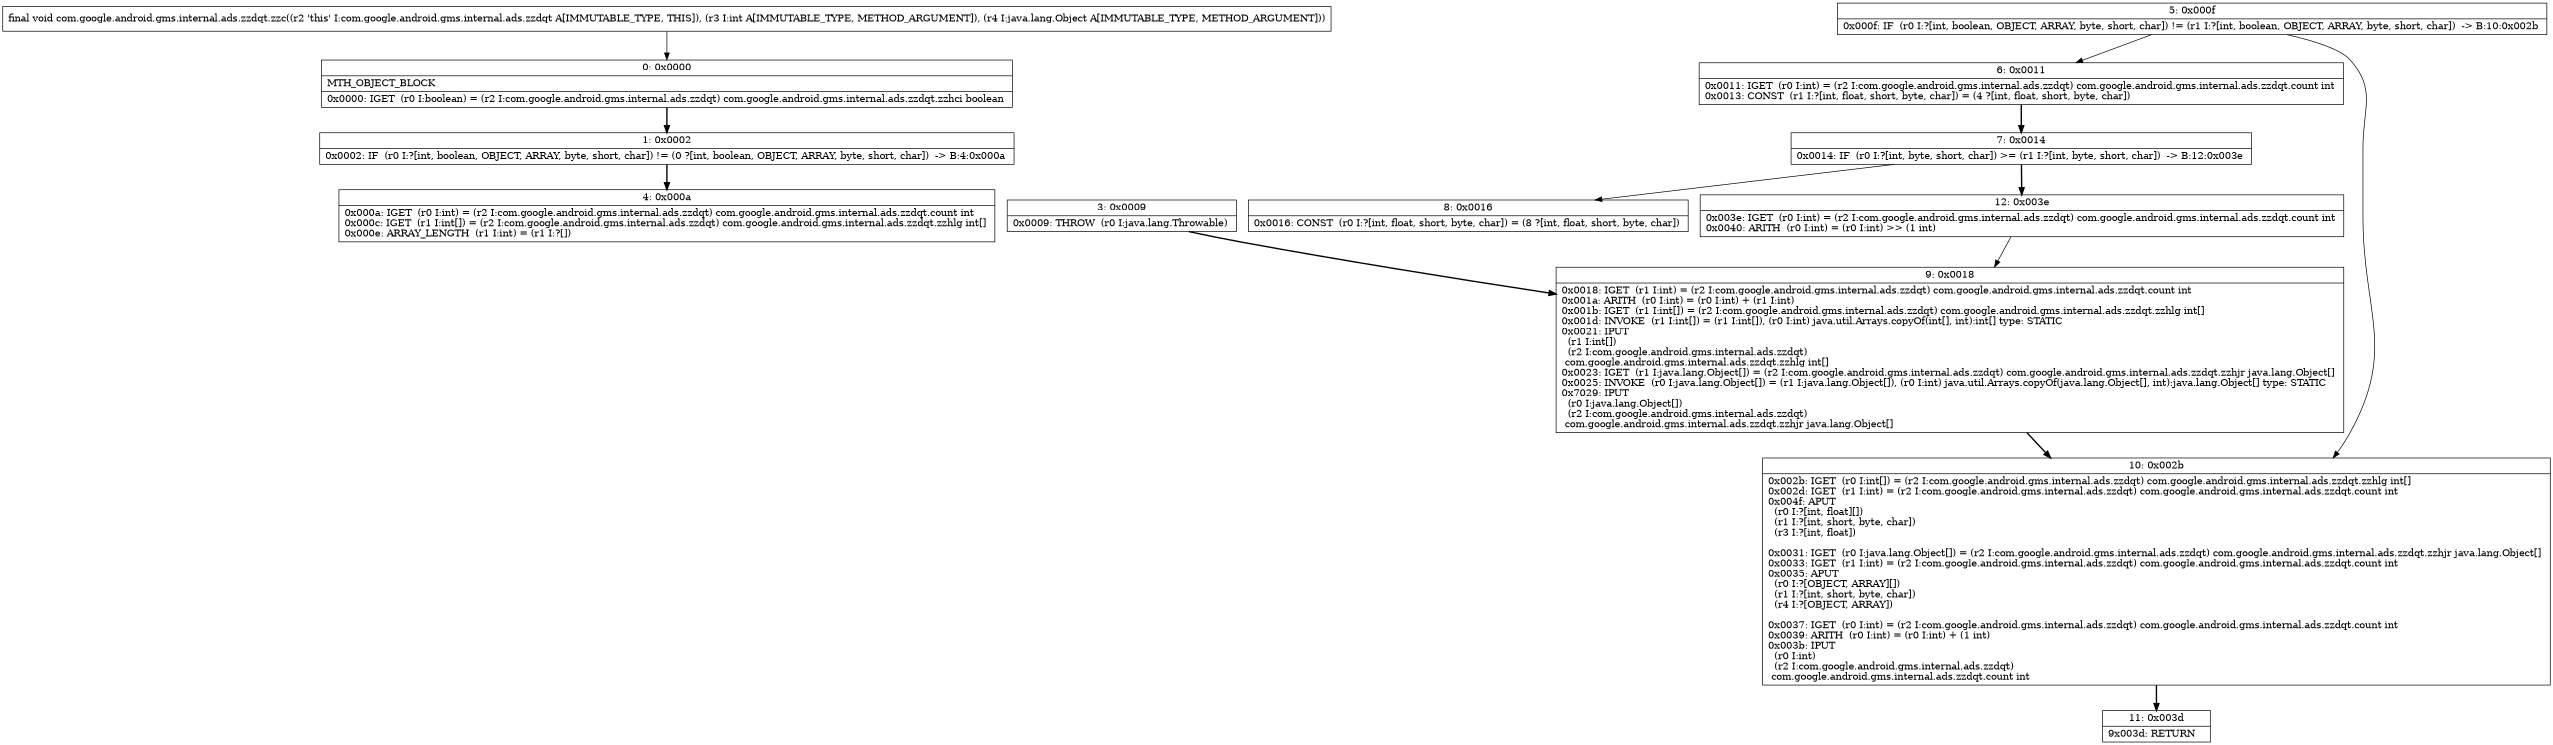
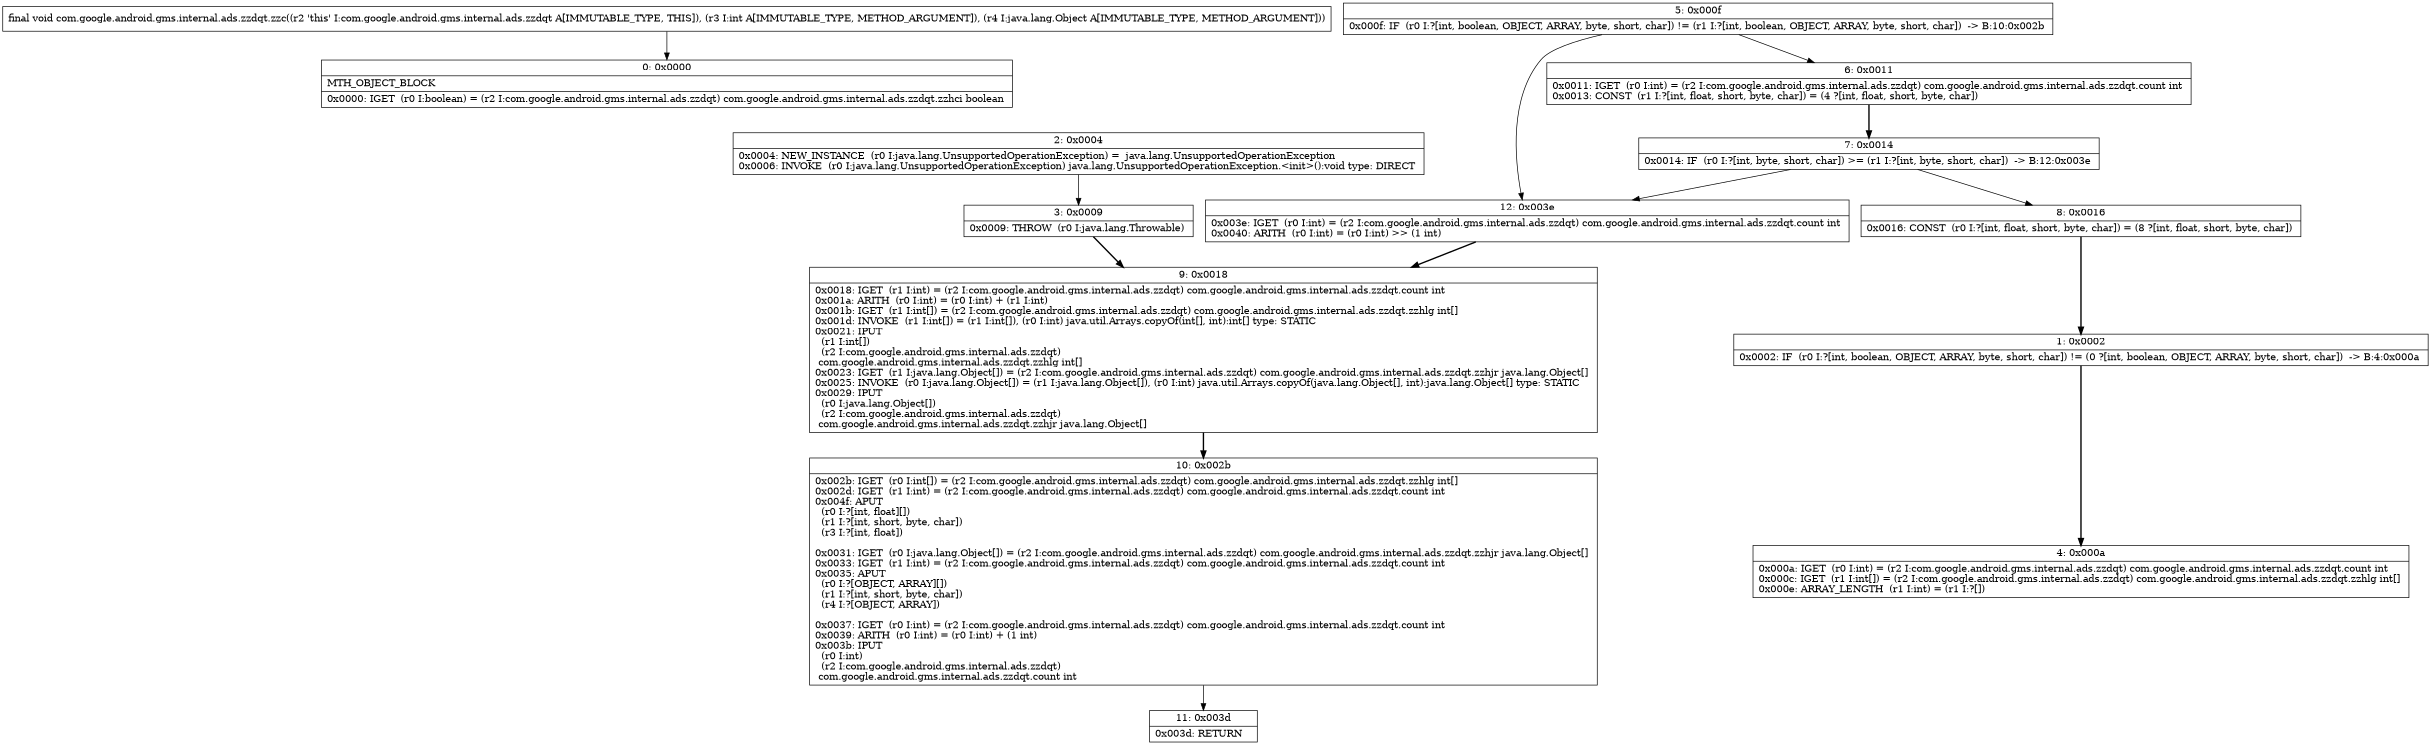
edge "0: 0x0000" -> "1: 0x0002": now "8: 0x0016" -> "1: 0x0002"
node "2: 0x0004": added
edge "7: 0x0014" -> "12: 0x003e": style bold -> solid
edge "5: 0x000f" -> "10: 0x002b": now "5: 0x000f" -> "12: 0x003e"
edge "12: 0x003e" -> "9: 0x0018": style solid -> bold
node "9: 0x0018": text "0x7029: IPUT" -> "0x0029: IPUT"
edge "10: 0x002b" -> "11: 0x003d": style bold -> solid
node "11: 0x003d": text "9x003d: RETURN" -> "0x003d: RETURN"
